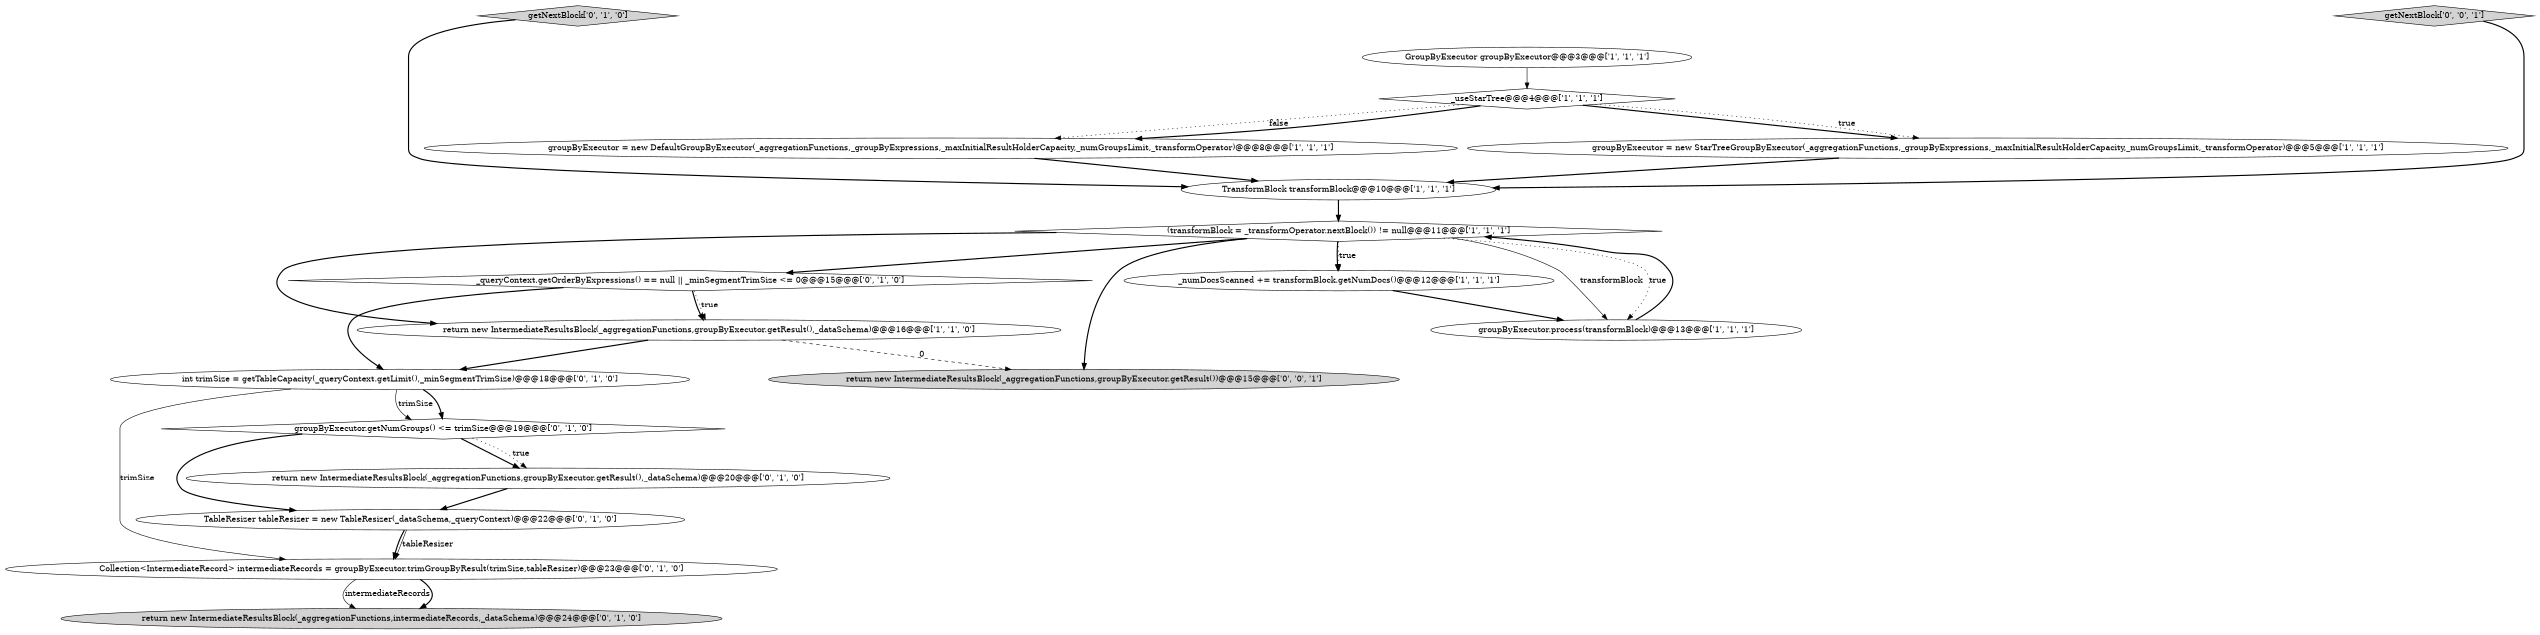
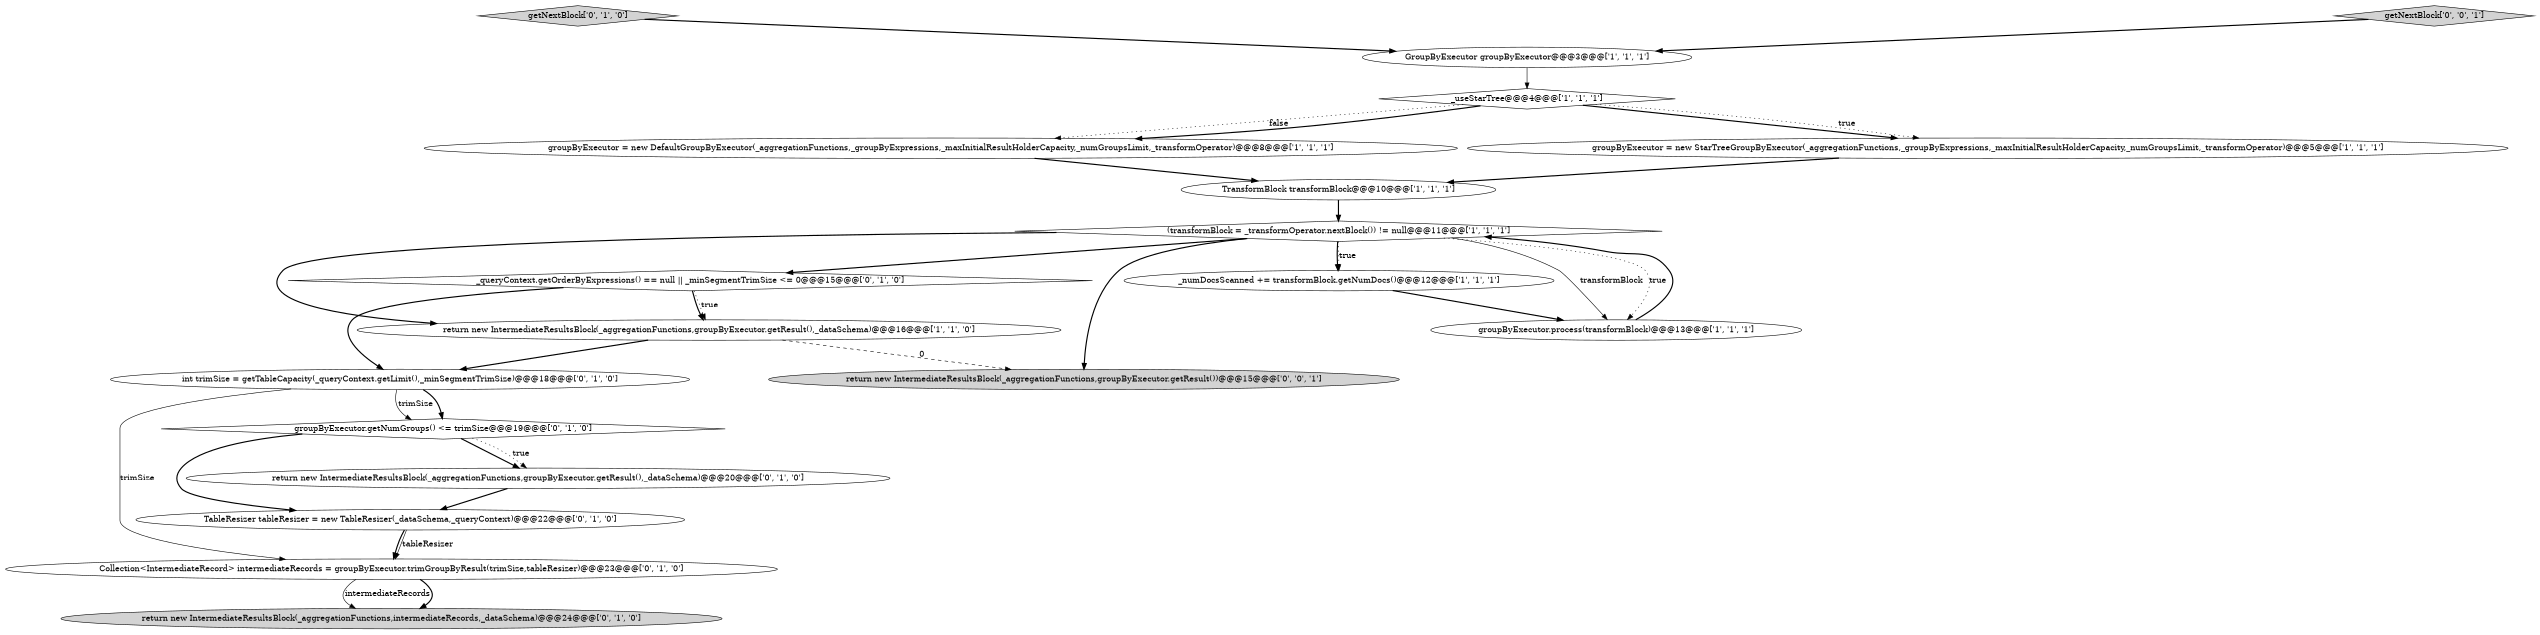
edge "getNextBlock['0', '1', '0']" -> "TransformBlock transformBlock@@@10@@@['1', '1', '1']": now "getNextBlock['0', '1', '0']" -> "GroupByExecutor groupByExecutor@@@3@@@['1', '1', '1']"
edge "getNextBlock['0', '0', '1']" -> "TransformBlock transformBlock@@@10@@@['1', '1', '1']": now "getNextBlock['0', '0', '1']" -> "GroupByExecutor groupByExecutor@@@3@@@['1', '1', '1']"
